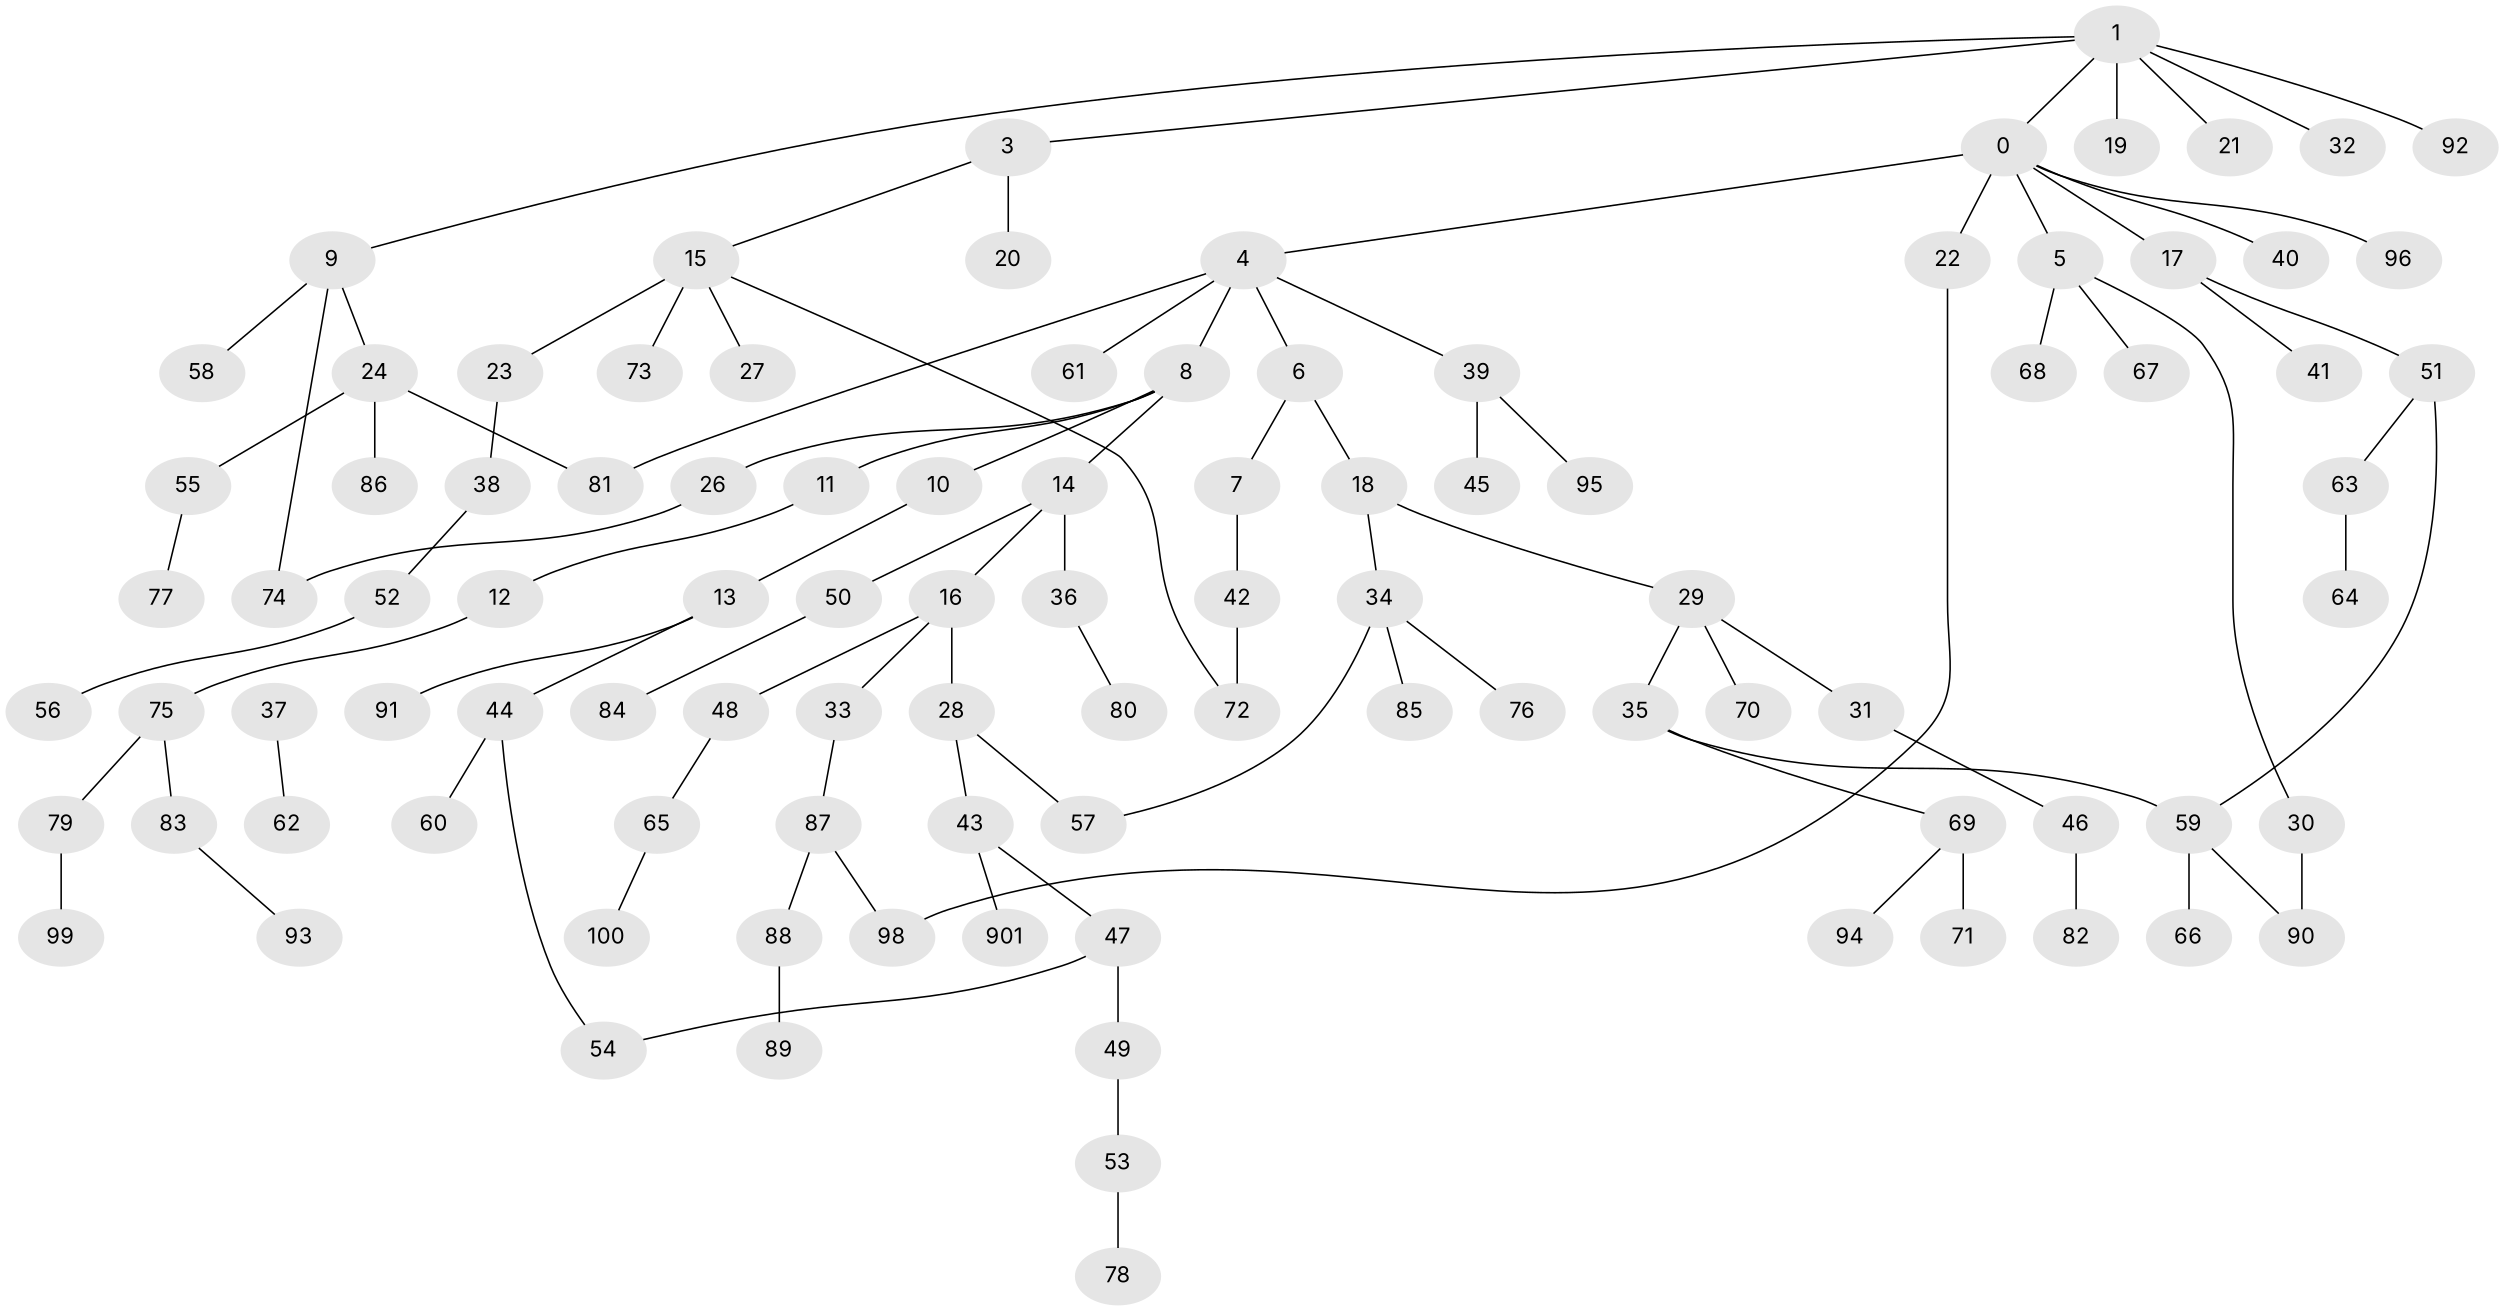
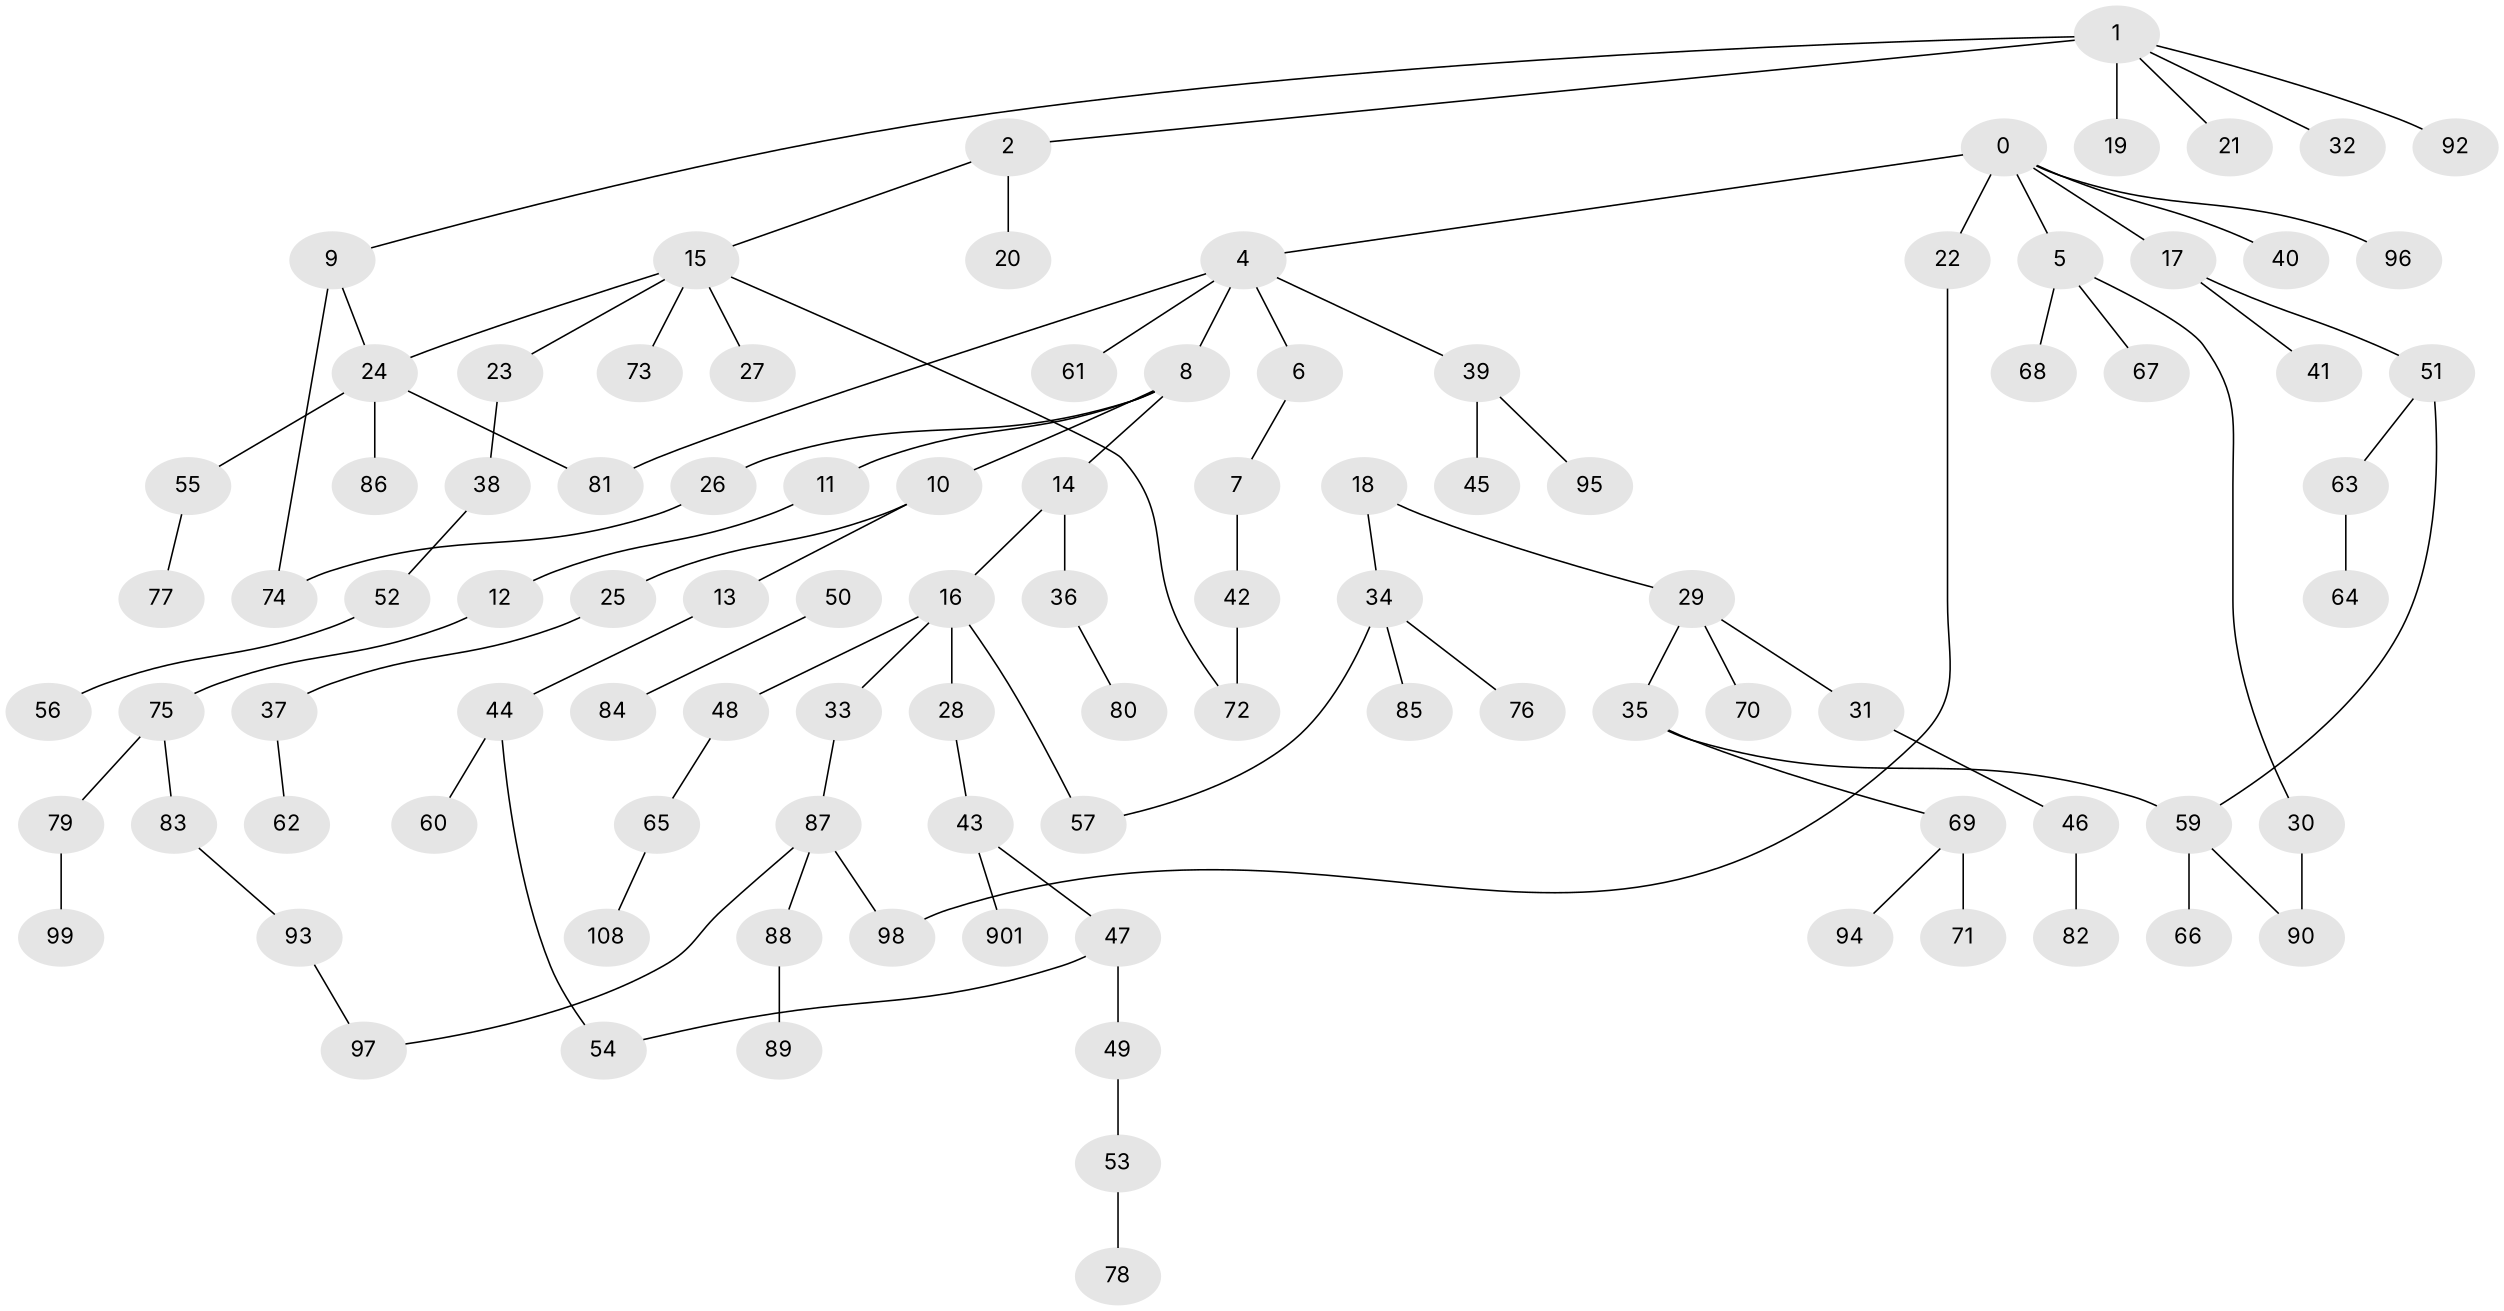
edge "1" -- "0": removed
node "3": label "3" -> "2"
edge "15" -- "24": added
node "58": removed
edge "6" -- "18": removed
edge "14" -- "50": removed
node "25": added
node "91": removed
edge "28" -- "57": now "16" -- "57"
node "100": label "100" -> "108"
node "97": added
